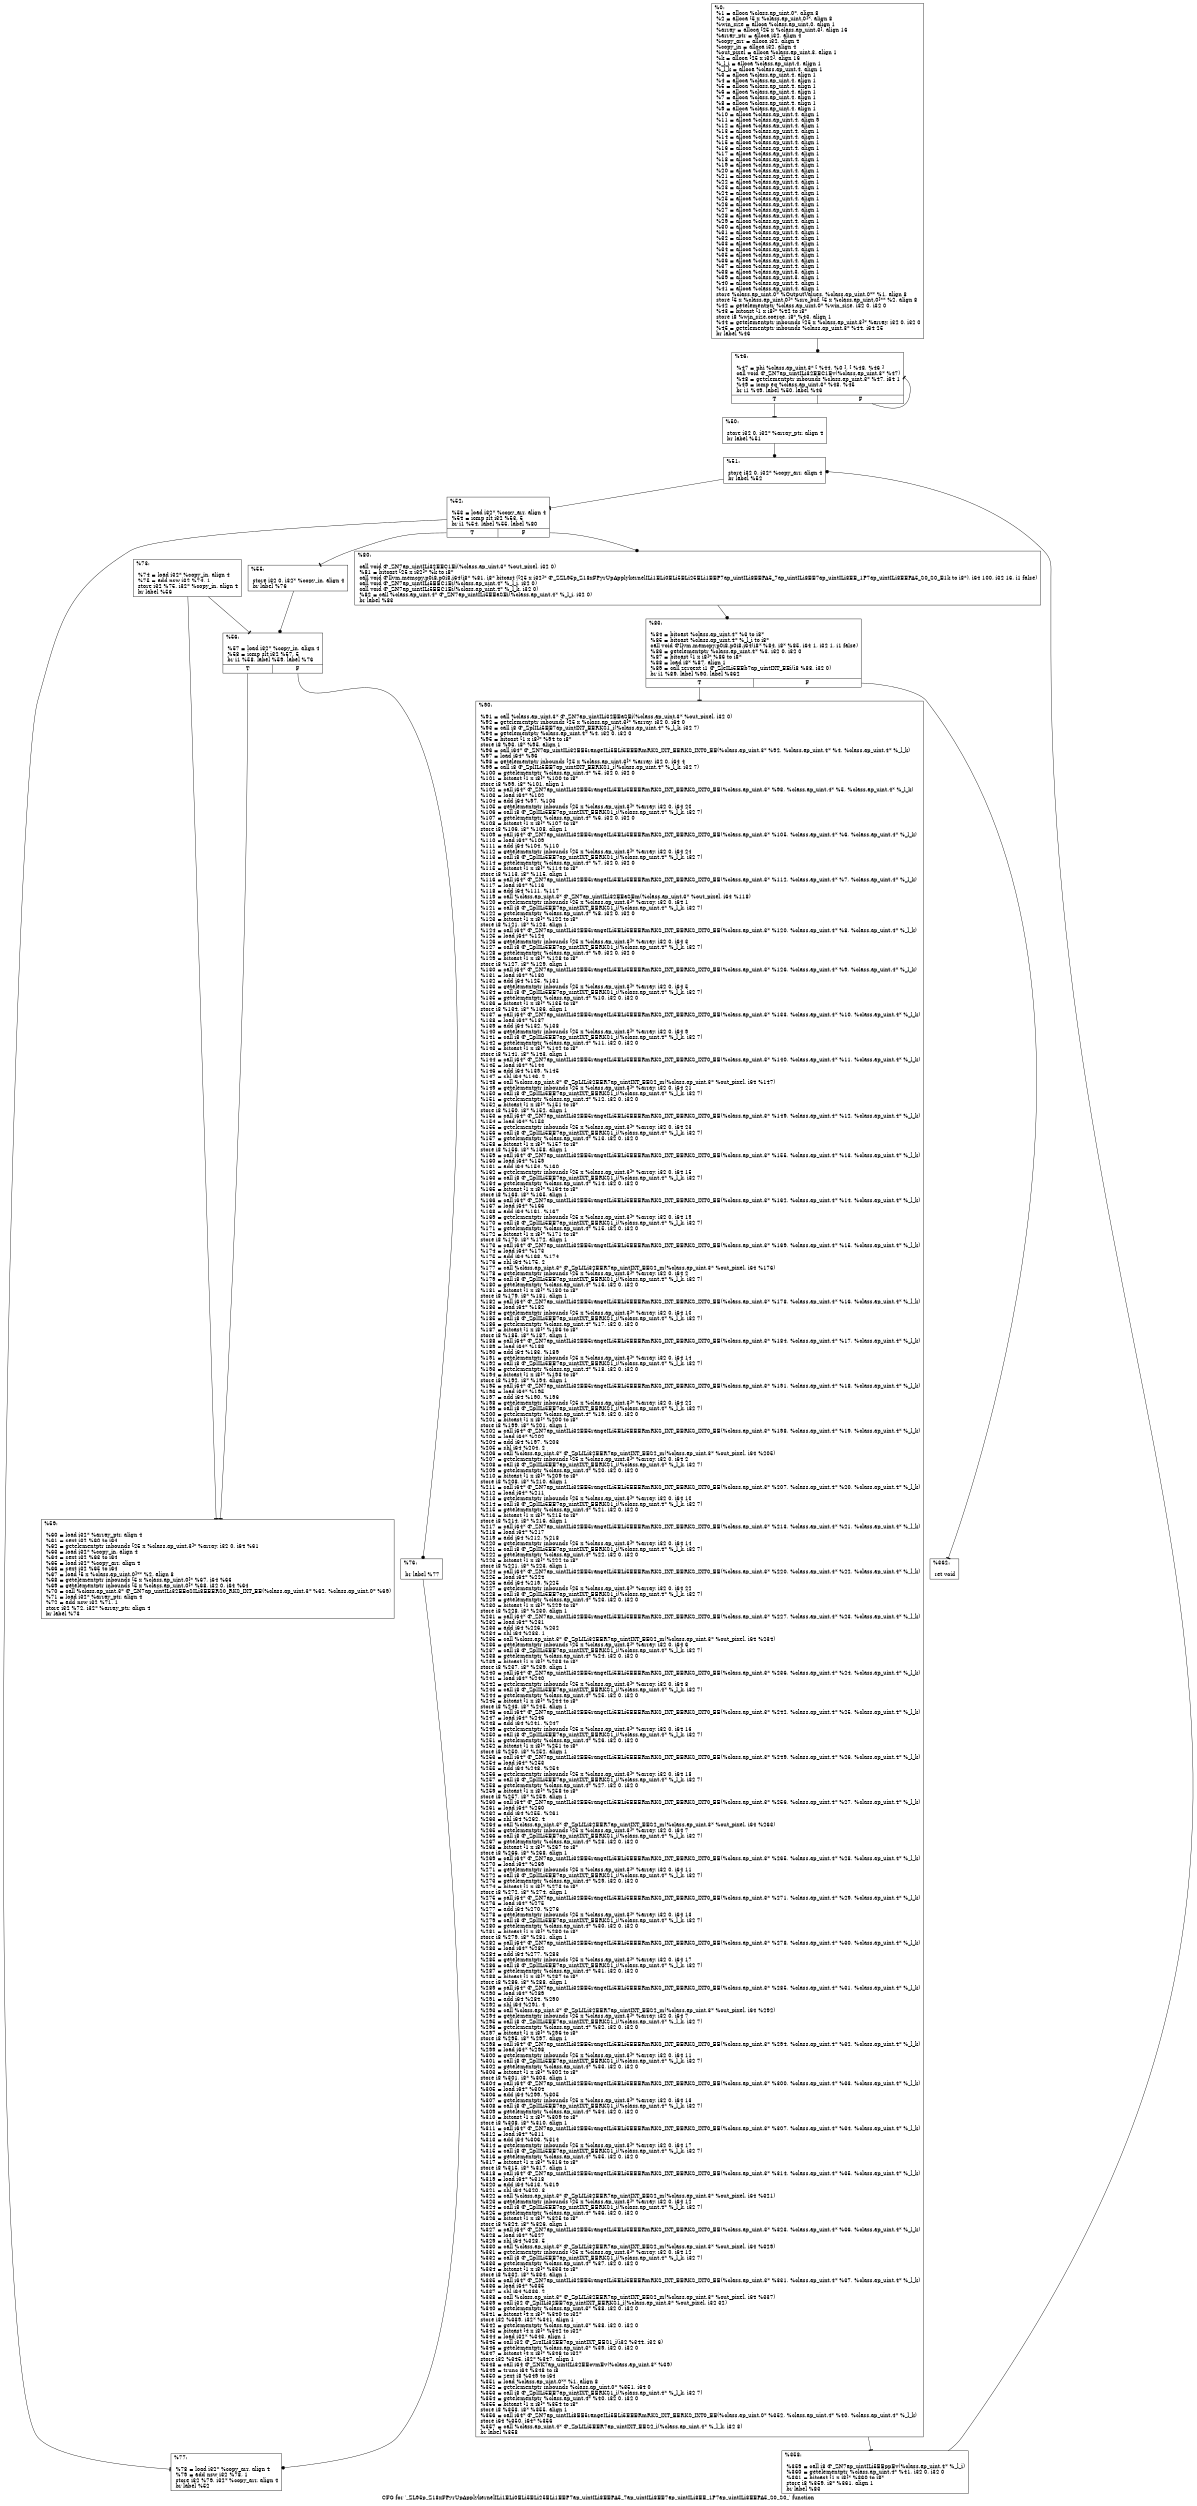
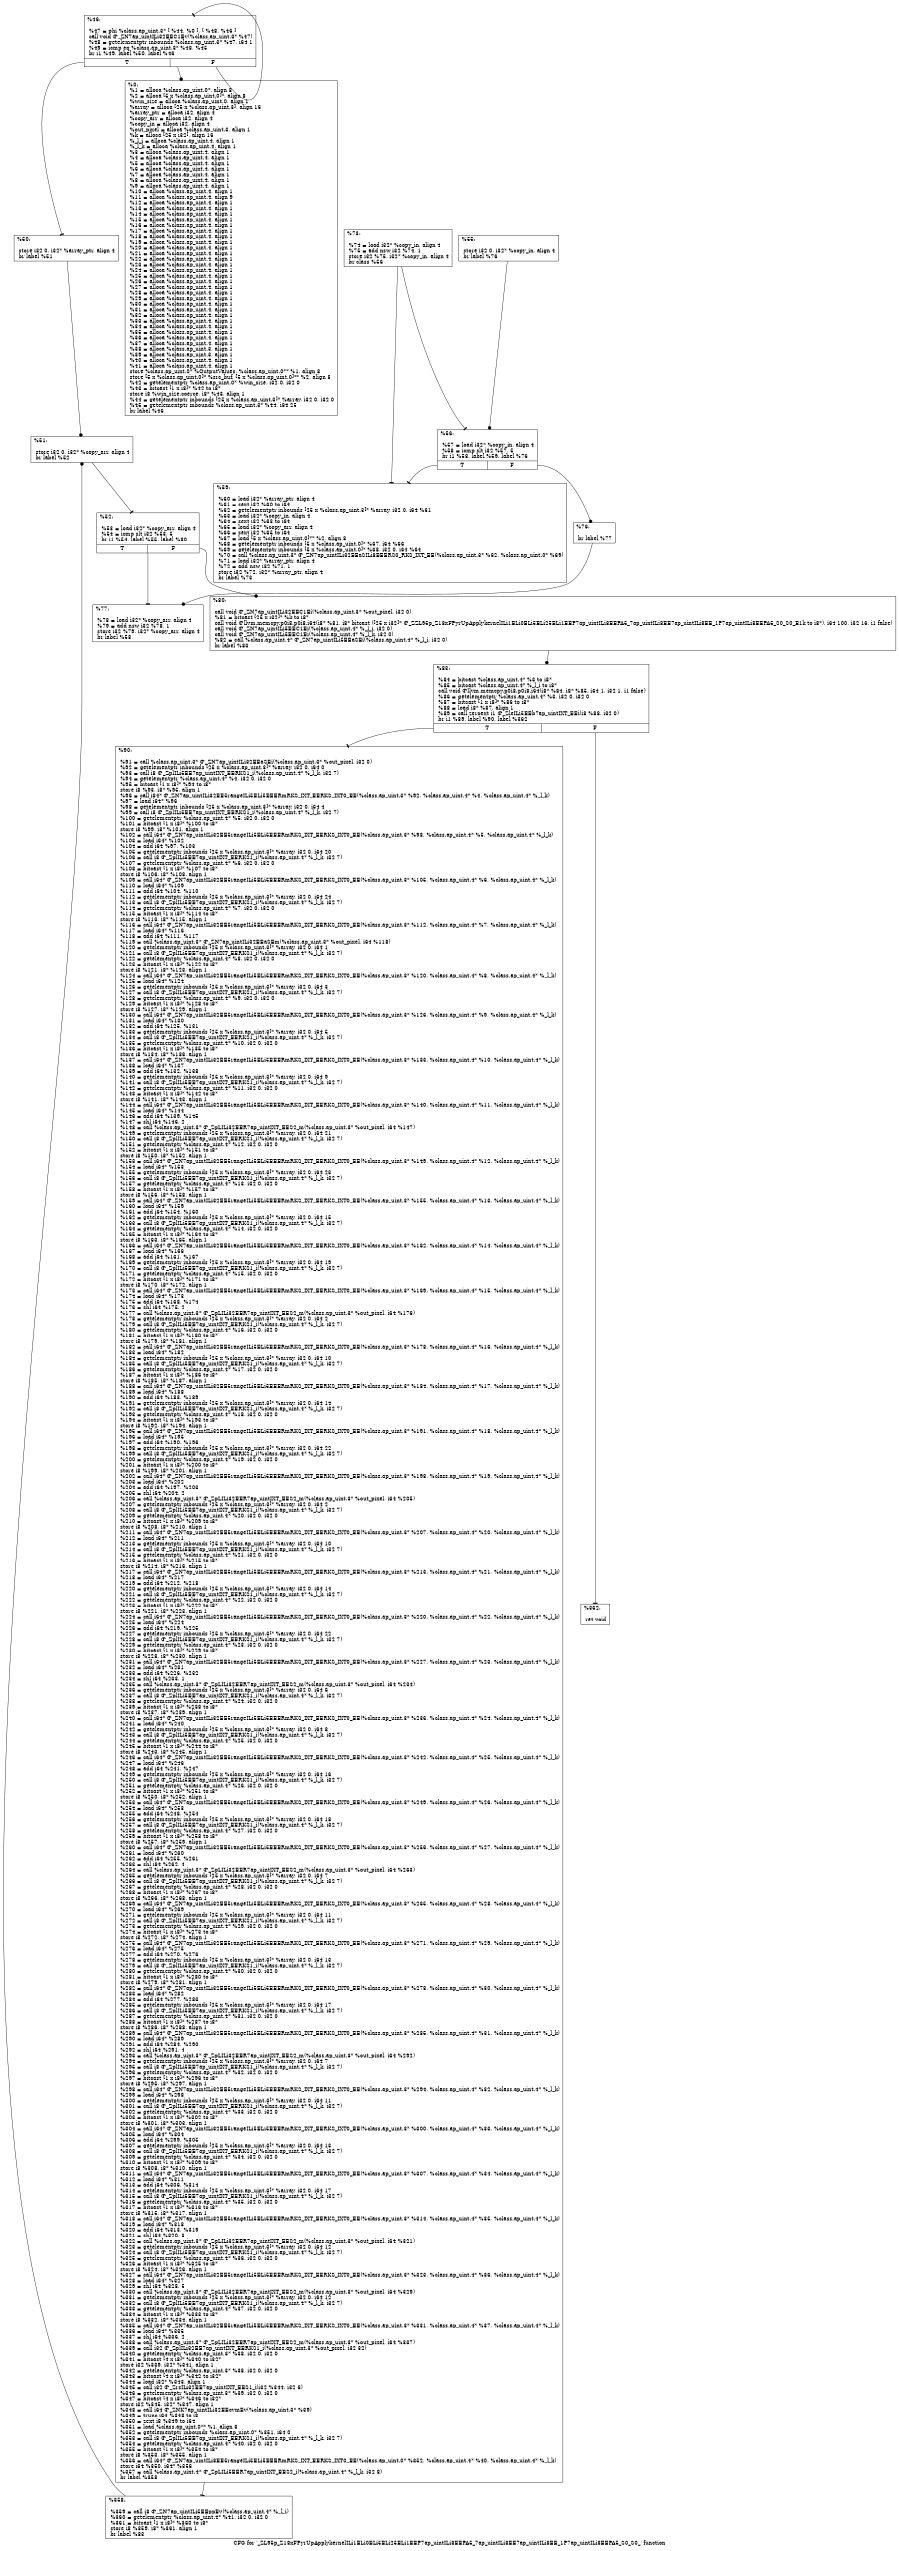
edge "%0:" -> "%46:": reversed
edge "%52:" -> "%55:": removed
node "%73:": text "br label %56" -> "br class %56"
node "%77:": text "br label %52" -> "br label %58"
